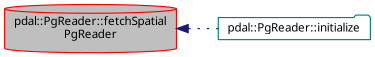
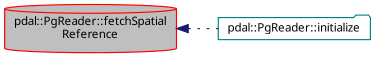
node "pdal::PgReader::fetchSpatial PgReader": label "pdal::PgReader::fetchSpatial PgReader" -> "pdal::PgReader::fetchSpatial Reference"
